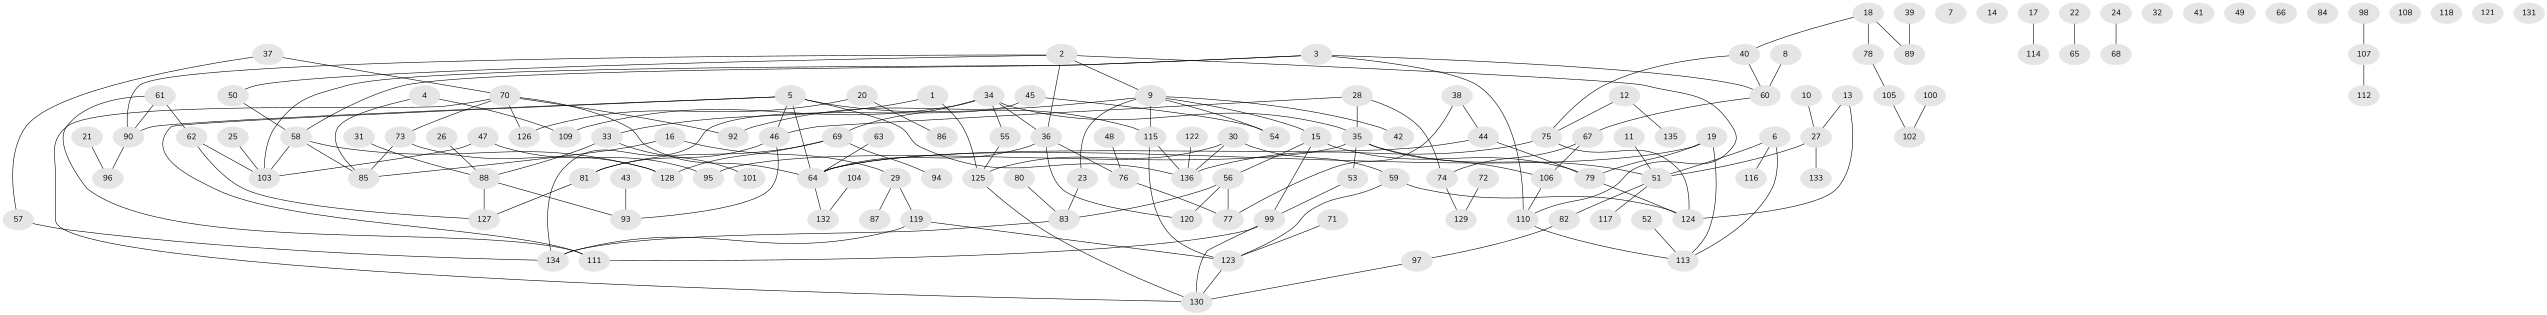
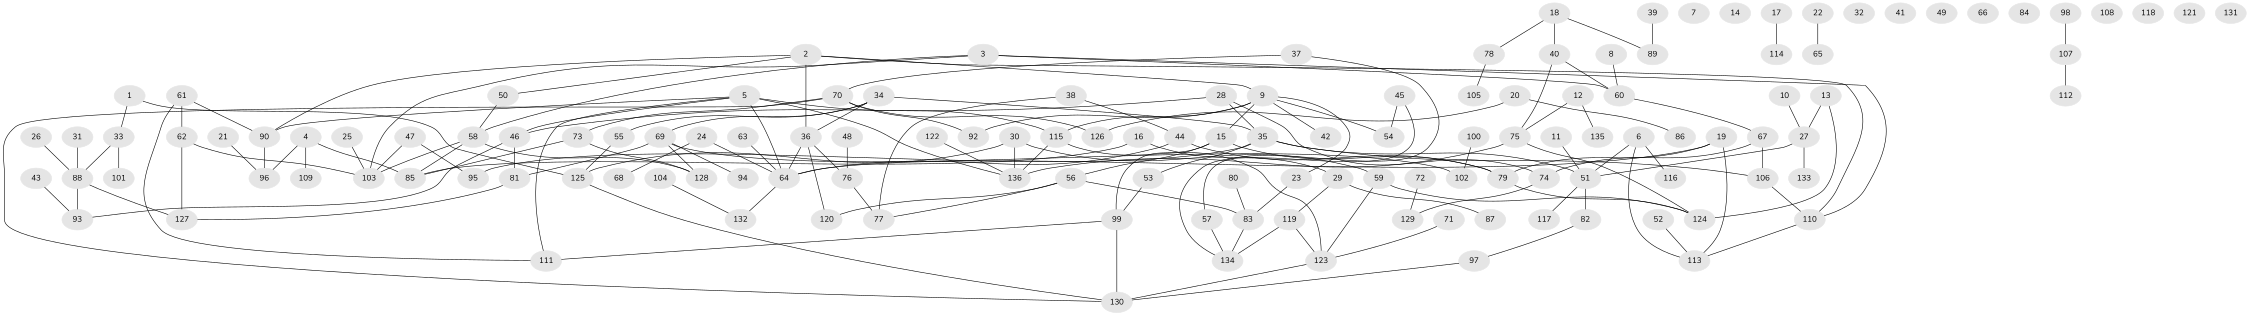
edge "34" -- "109": removed
edge "105" -- "102": now "69" -- "102"
edge "70" -- "64": now "24" -- "64"
edge "4" -- "96": added
